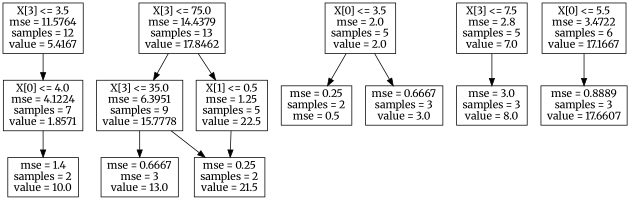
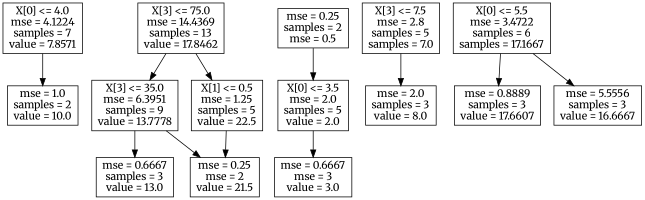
node "X[3] <= 3.5 mse = 11.5764 samples = 12 value = 5.4167": removed
node "X[3] <= 75.0 mse = 14.4379 samples = 13 value = 17.8462": label "X[3] <= 75.0 mse = 14.4379 samples = 13 value = 17.8462" -> "X[3] <= 75.0 mse = 14.4369 samples = 13 value = 17.8462"
node "X[3] <= 7.5 mse = 2.8 samples = 5 value = 7.0": label "X[3] <= 7.5 mse = 2.8 samples = 5 value = 7.0" -> "X[3] <= 7.5 mse = 2.8 samples = 5 samples = 7.0"
node "X[0] <= 5.5 mse = 3.4722 samples = 6 value = 17.1667": label "X[0] <= 5.5 mse = 3.4722 samples = 6 value = 17.1667" -> "X[0] <= 5.5 mse = 3.4722 samples = 6 samples = 17.1667"
edge "X[0] <= 3.5 mse = 2.0 samples = 5 value = 2.0" -> "mse = 0.25 samples = 2 mse = 0.5": reversed
node "X[0] <= 4.0 mse = 4.1224 samples = 7 value = 1.8571": label "X[0] <= 4.0 mse = 4.1224 samples = 7 value = 1.8571" -> "X[0] <= 4.0 mse = 4.1224 samples = 7 value = 7.8571"
node "X[3] <= 35.0 mse = 6.3951 samples = 9 value = 15.7778": label "X[3] <= 35.0 mse = 6.3951 samples = 9 value = 15.7778" -> "X[3] <= 35.0 mse = 6.3951 samples = 9 value = 13.7778"
node "mse = 0.6667 samples = 3 value = 3.0": label "mse = 0.6667 samples = 3 value = 3.0" -> "mse = 0.6667 mse = 3 value = 3.0"
node "mse = 3.0 samples = 3 value = 8.0": label "mse = 3.0 samples = 3 value = 8.0" -> "mse = 2.0 samples = 3 value = 8.0"
node "mse = 5.5556 samples = 3 value = 16.6667": added
node "mse = 1.4 samples = 2 value = 10.0": label "mse = 1.4 samples = 2 value = 10.0" -> "mse = 1.0 samples = 2 value = 10.0"
node "mse = 0.6667 mse = 3 value = 13.0": label "mse = 0.6667 mse = 3 value = 13.0" -> "mse = 0.6667 samples = 3 value = 13.0"
node "mse = 0.25 samples = 2 value = 21.5": label "mse = 0.25 samples = 2 value = 21.5" -> "mse = 0.25 mse = 2 value = 21.5"
